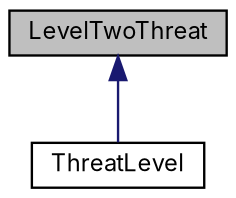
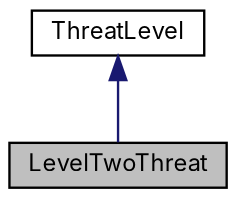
edge "ThreatLevel" -> "LevelTwoThreat": reversed
